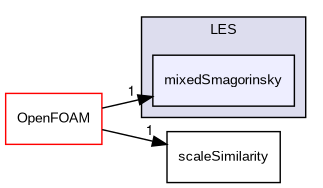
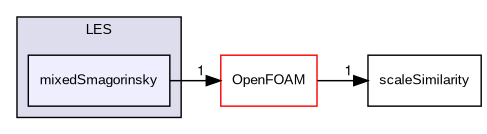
edge "OpenFOAM" -> "mixedSmagorinsky": reversed
